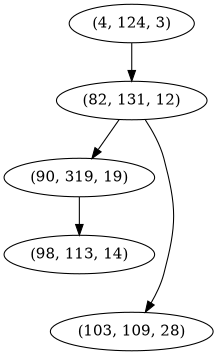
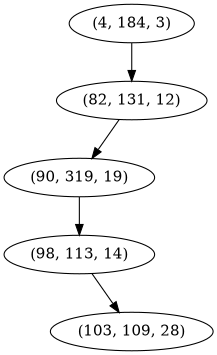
node "(4, 124, 3)": label "(4, 124, 3)" -> "(4, 184, 3)"
edge "(82, 131, 12)" -> "(103, 109, 28)": now "(98, 113, 14)" -> "(103, 109, 28)"
